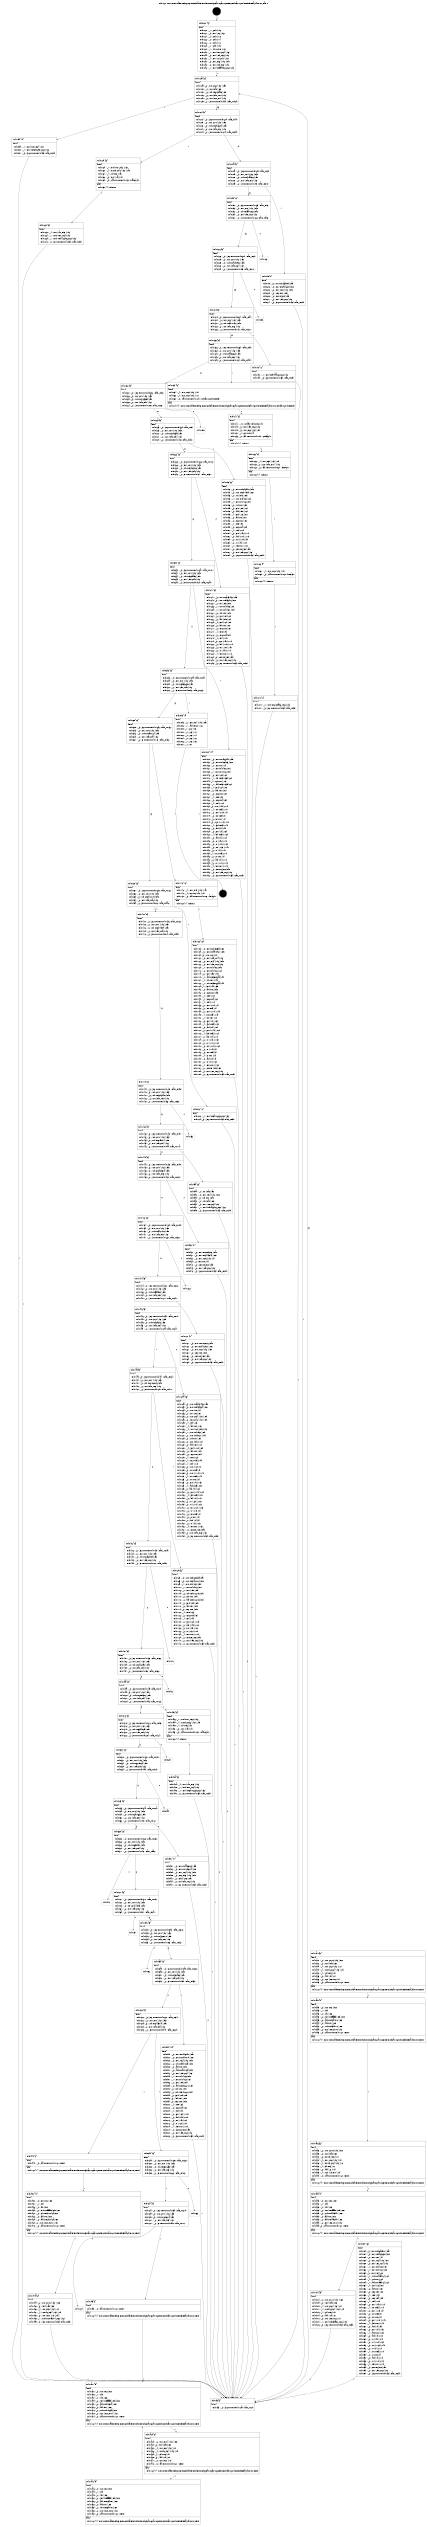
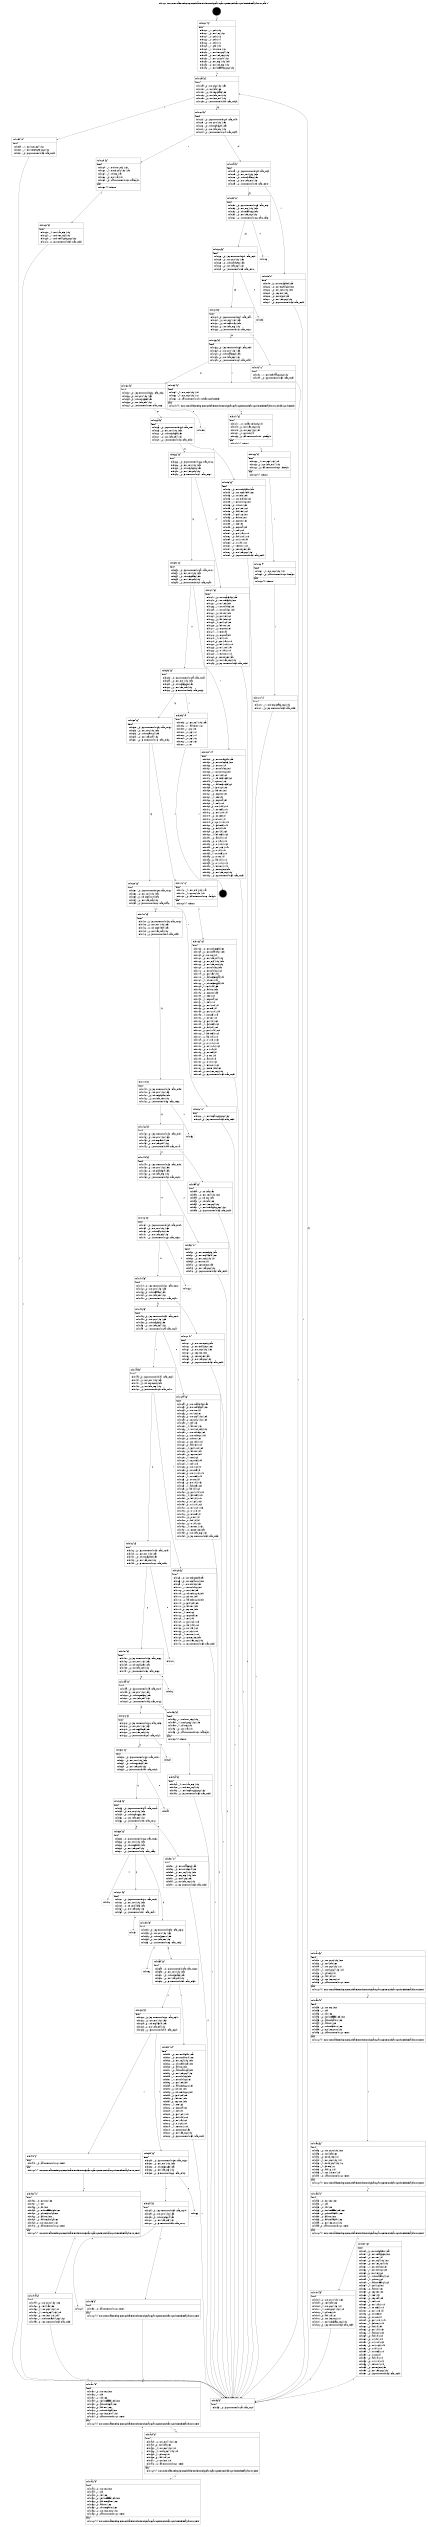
edge "0x40147d [25]" -> "0x401496 [25]": added, label "9"
edge "0x401577 [25]" -> "0x401590 [25]": now "0x40155e [25]" -> "0x401590 [25]"
